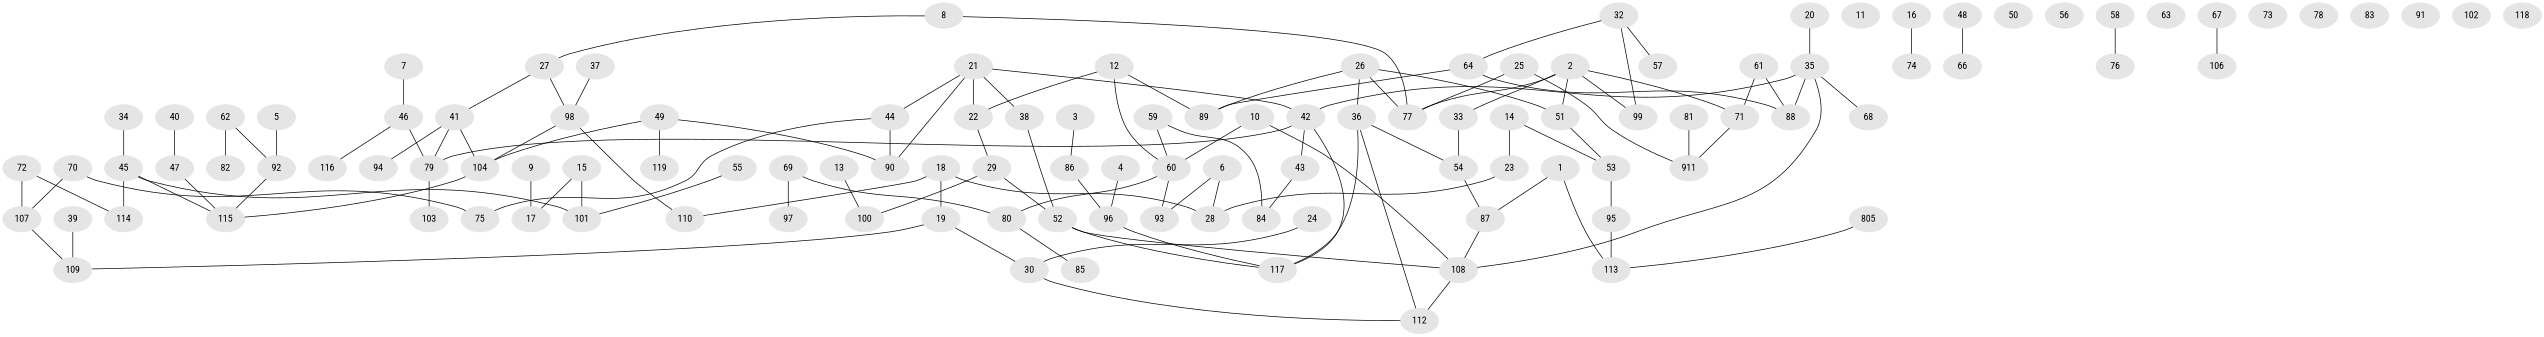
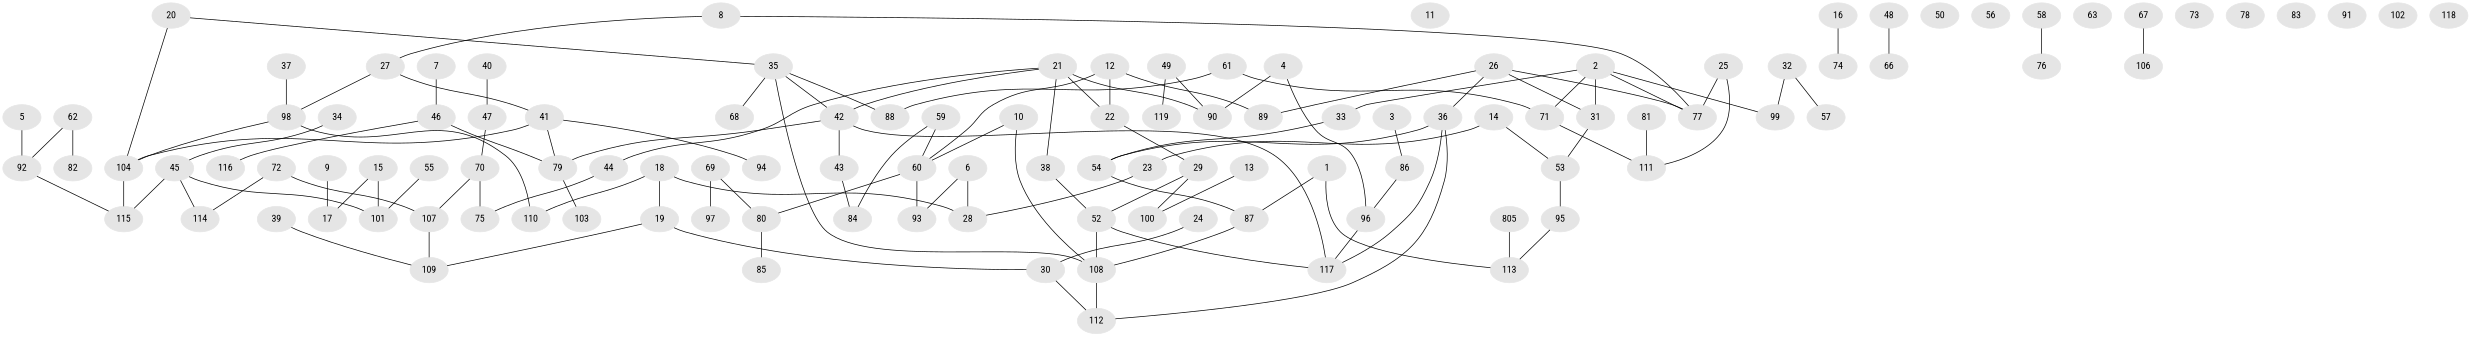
node "64": removed
node "51": label "51" -> "31"
edge "49" -- "104": now "20" -- "104"
edge "44" -- "90": now "4" -- "90"
node "911": label "911" -> "111"
edge "47" -- "115": now "47" -- "70"
